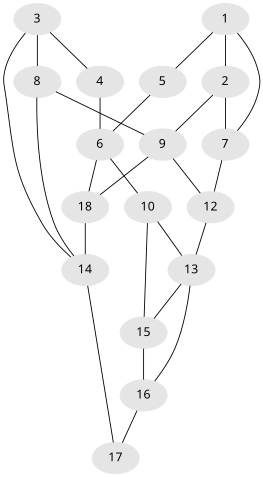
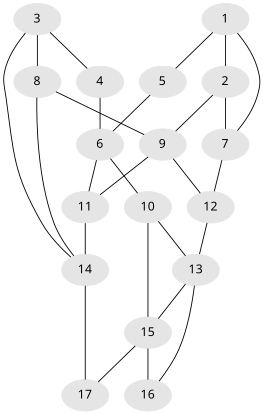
node "18": label "18" -> "11"
edge "16" -- "17": now "15" -- "17"
